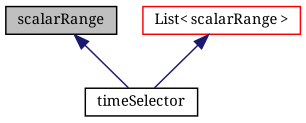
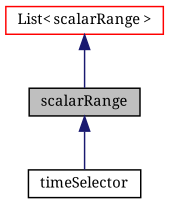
edge "timeSelector" -> "List< scalarRange >": now "scalarRange" -> "List< scalarRange >"
